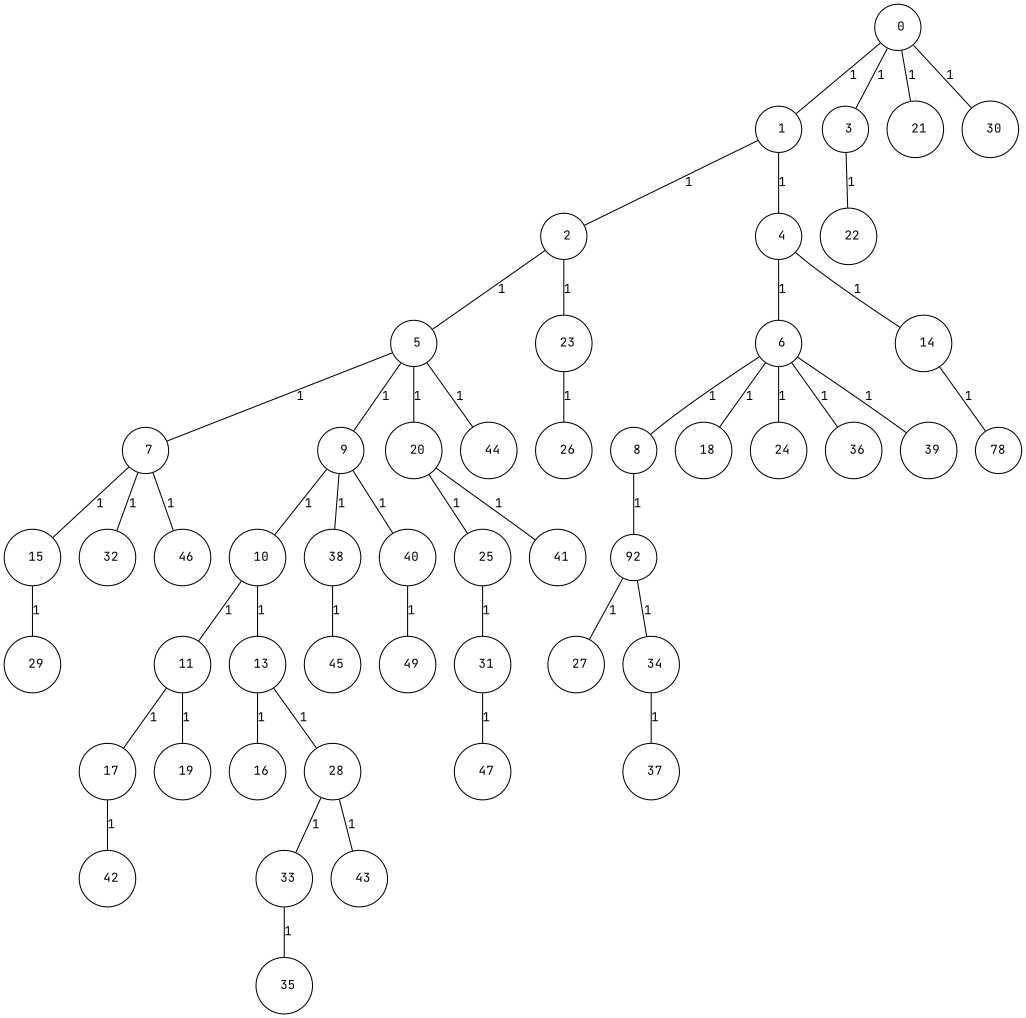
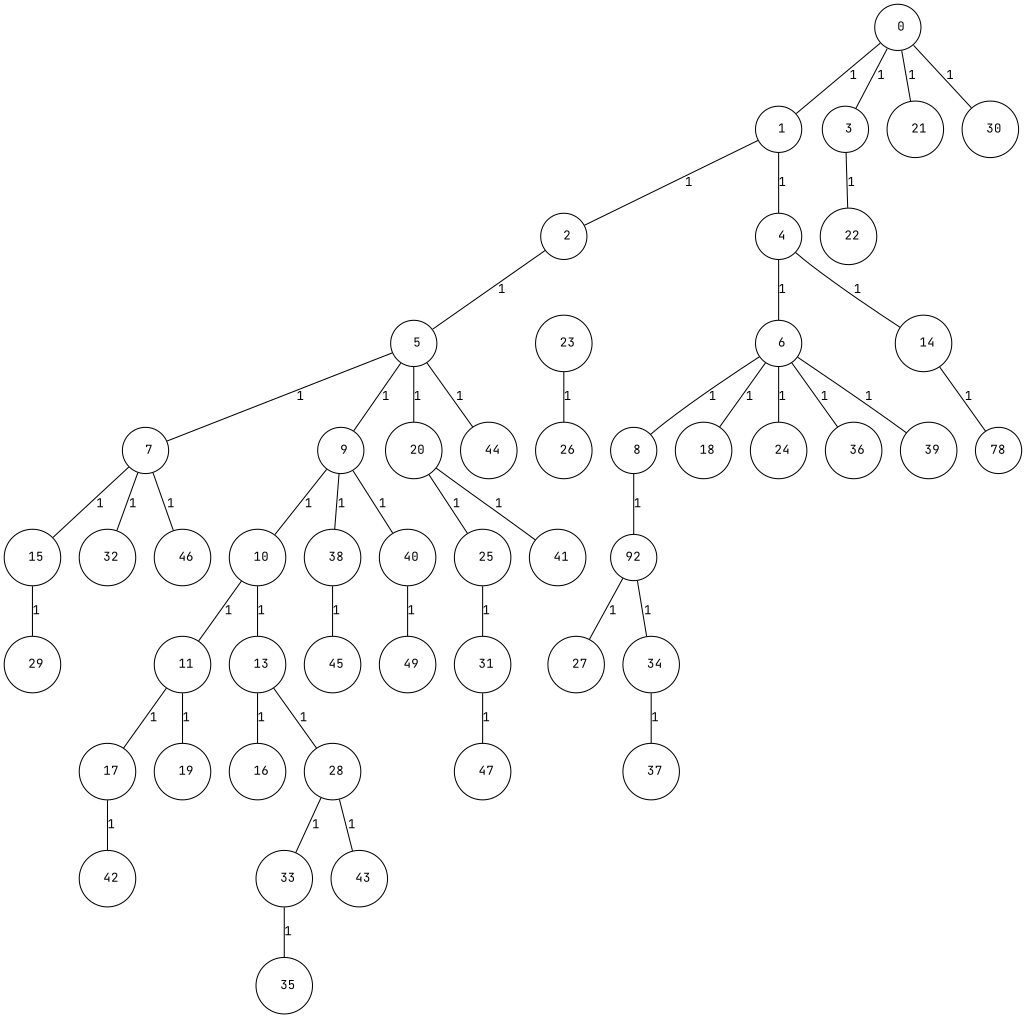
edge "2" -- "23": removed, label "1"
